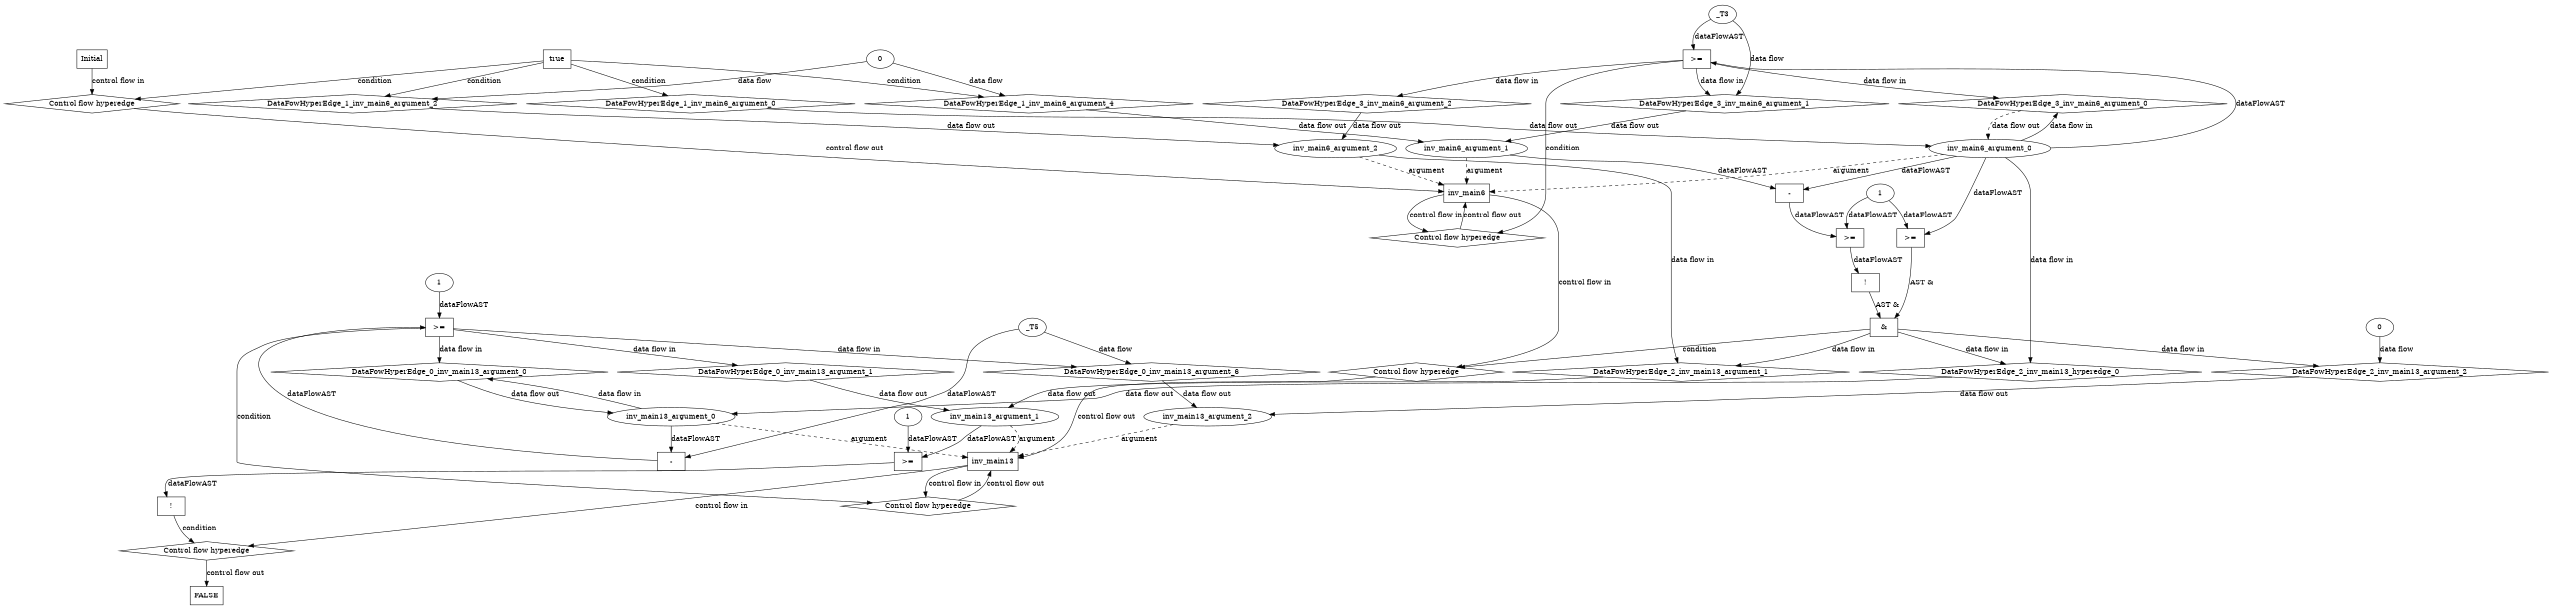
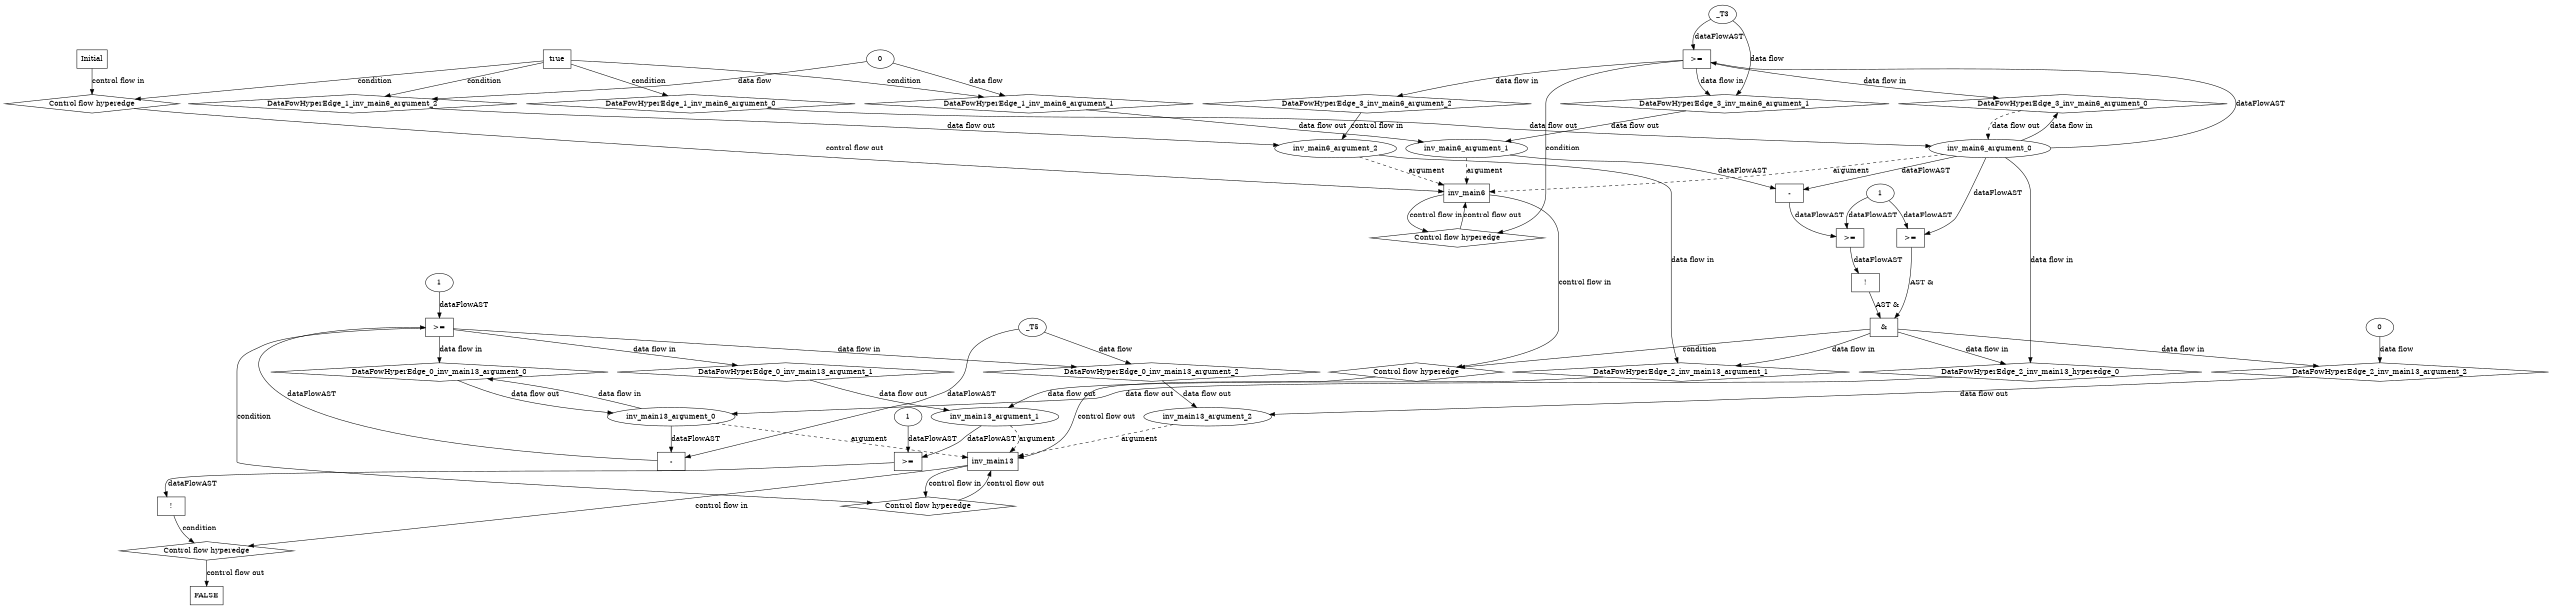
node "DataFowHyperEdge_1_inv_main6_argument_4": label "DataFowHyperEdge_1_inv_main6_argument_4" -> "DataFowHyperEdge_1_inv_main6_argument_1"
edge "DataFowHyperEdge_3_inv_main6_argument_2" -> "inv_main6_argument_2": label "data flow out" -> "control flow in"
node "DataFowHyperEdge_0_inv_main13_argument_6": label "DataFowHyperEdge_0_inv_main13_argument_6" -> "DataFowHyperEdge_0_inv_main13_argument_2"
